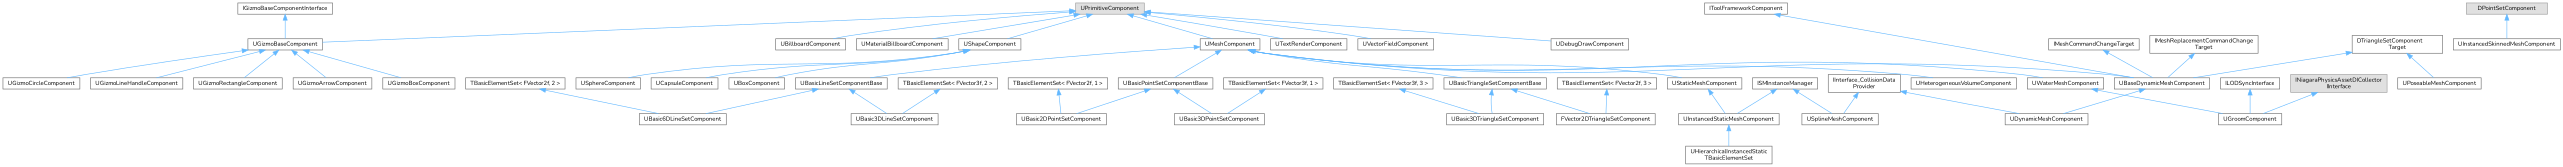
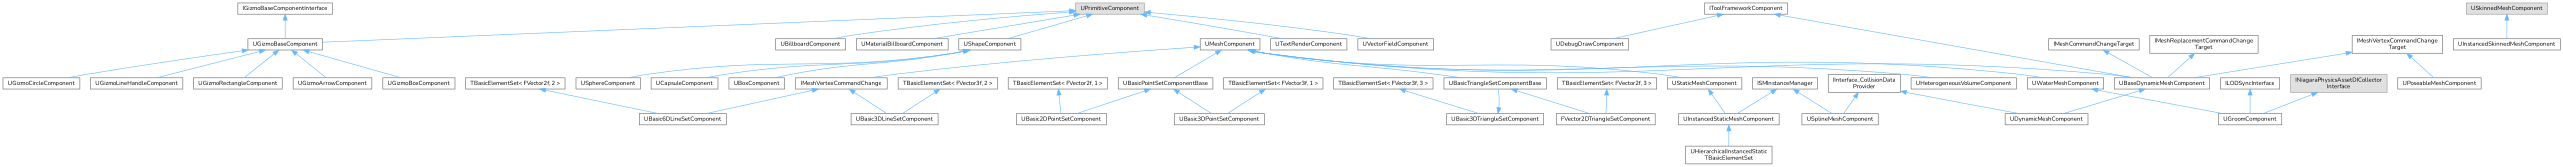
node "DPointSetComponent": label "DPointSetComponent" -> "USkinnedMeshComponent"
edge "UMeshComponent" -> "UPrimitiveComponent": removed
edge "UDebugDrawComponent" -> "UPrimitiveComponent": now "UDebugDrawComponent" -> "IToolFrameworkComponent"
node "DTriangleSetComponent Target": label "DTriangleSetComponent Target" -> "IMeshVertexCommandChange Target"
node "UBasicLineSetComponentBase": label "UBasicLineSetComponentBase" -> "IMeshVertexCommandChange"
node "INiagaraPhysicsAssetDICollector IInterface": label "INiagaraPhysicsAssetDICollector IInterface" -> "INiagaraPhysicsAssetDICollector Interface"
edge "UBasic3DTriangleSetComponent" -> "UBasicTriangleSetComponentBase": reversed
